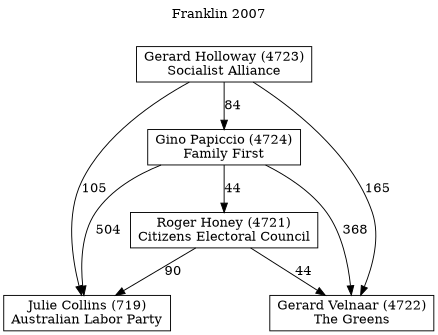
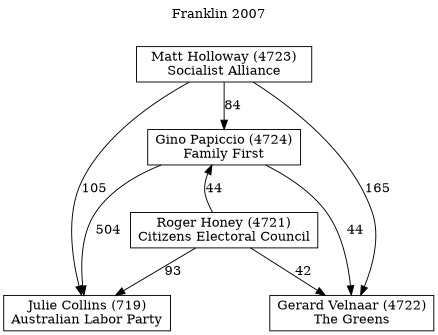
node "Gerard Holloway (4723) Socialist Alliance": label "Gerard Holloway (4723) Socialist Alliance" -> "Matt Holloway (4723) Socialist Alliance"
edge "Gino Papiccio (4724) Family First" -> "Roger Honey (4721) Citizens Electoral Council": reversed
edge "Gino Papiccio (4724) Family First" -> "Gerard Velnaar (4722) The Greens": label "368" -> "44"
edge "Roger Honey (4721) Citizens Electoral Council" -> "Julie Collins (719) Australian Labor Party": label "90" -> "93"
edge "Roger Honey (4721) Citizens Electoral Council" -> "Gerard Velnaar (4722) The Greens": label "44" -> "42"
